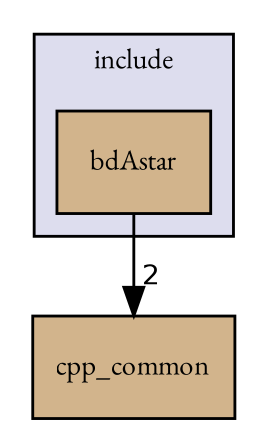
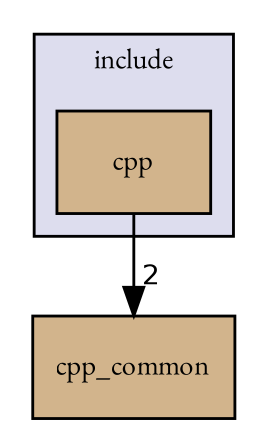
node "bdAstar": label "bdAstar" -> "cpp"
